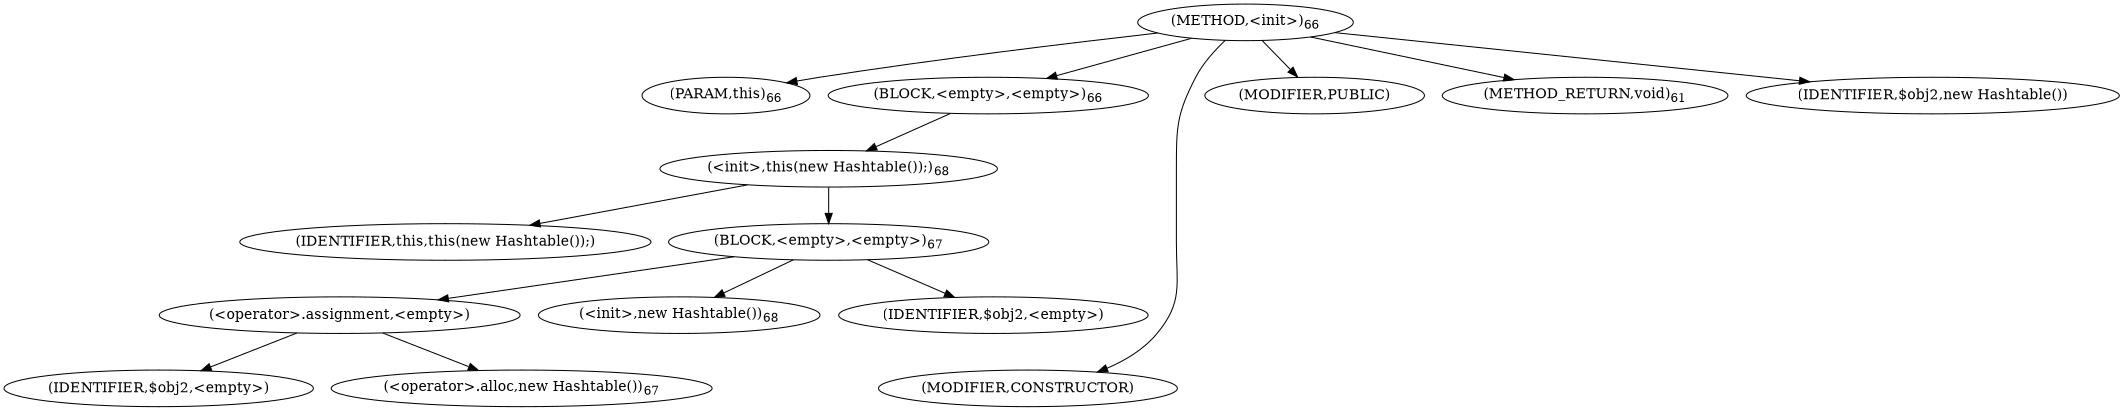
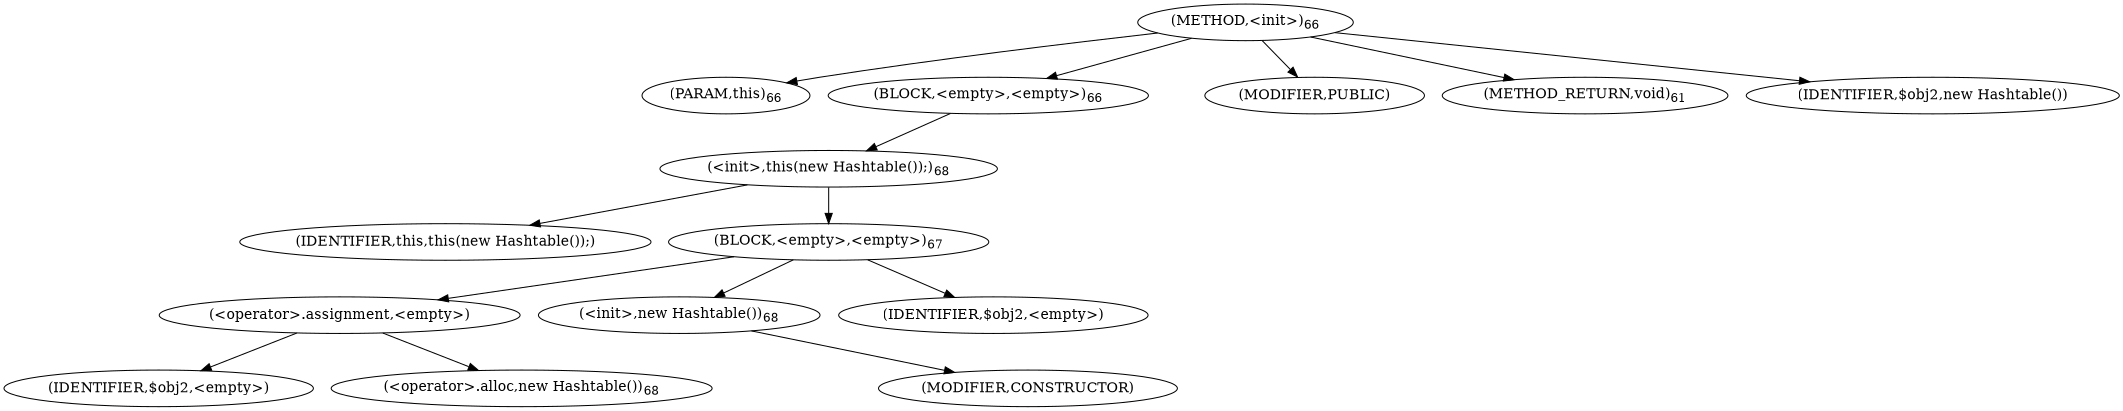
edge "(METHOD,<init>)" -> "(MODIFIER,CONSTRUCTOR)": now "(<init>,new Hashtable())" -> "(MODIFIER,CONSTRUCTOR)"
node "(<operator>.alloc,new Hashtable())": text "67" -> "68"
